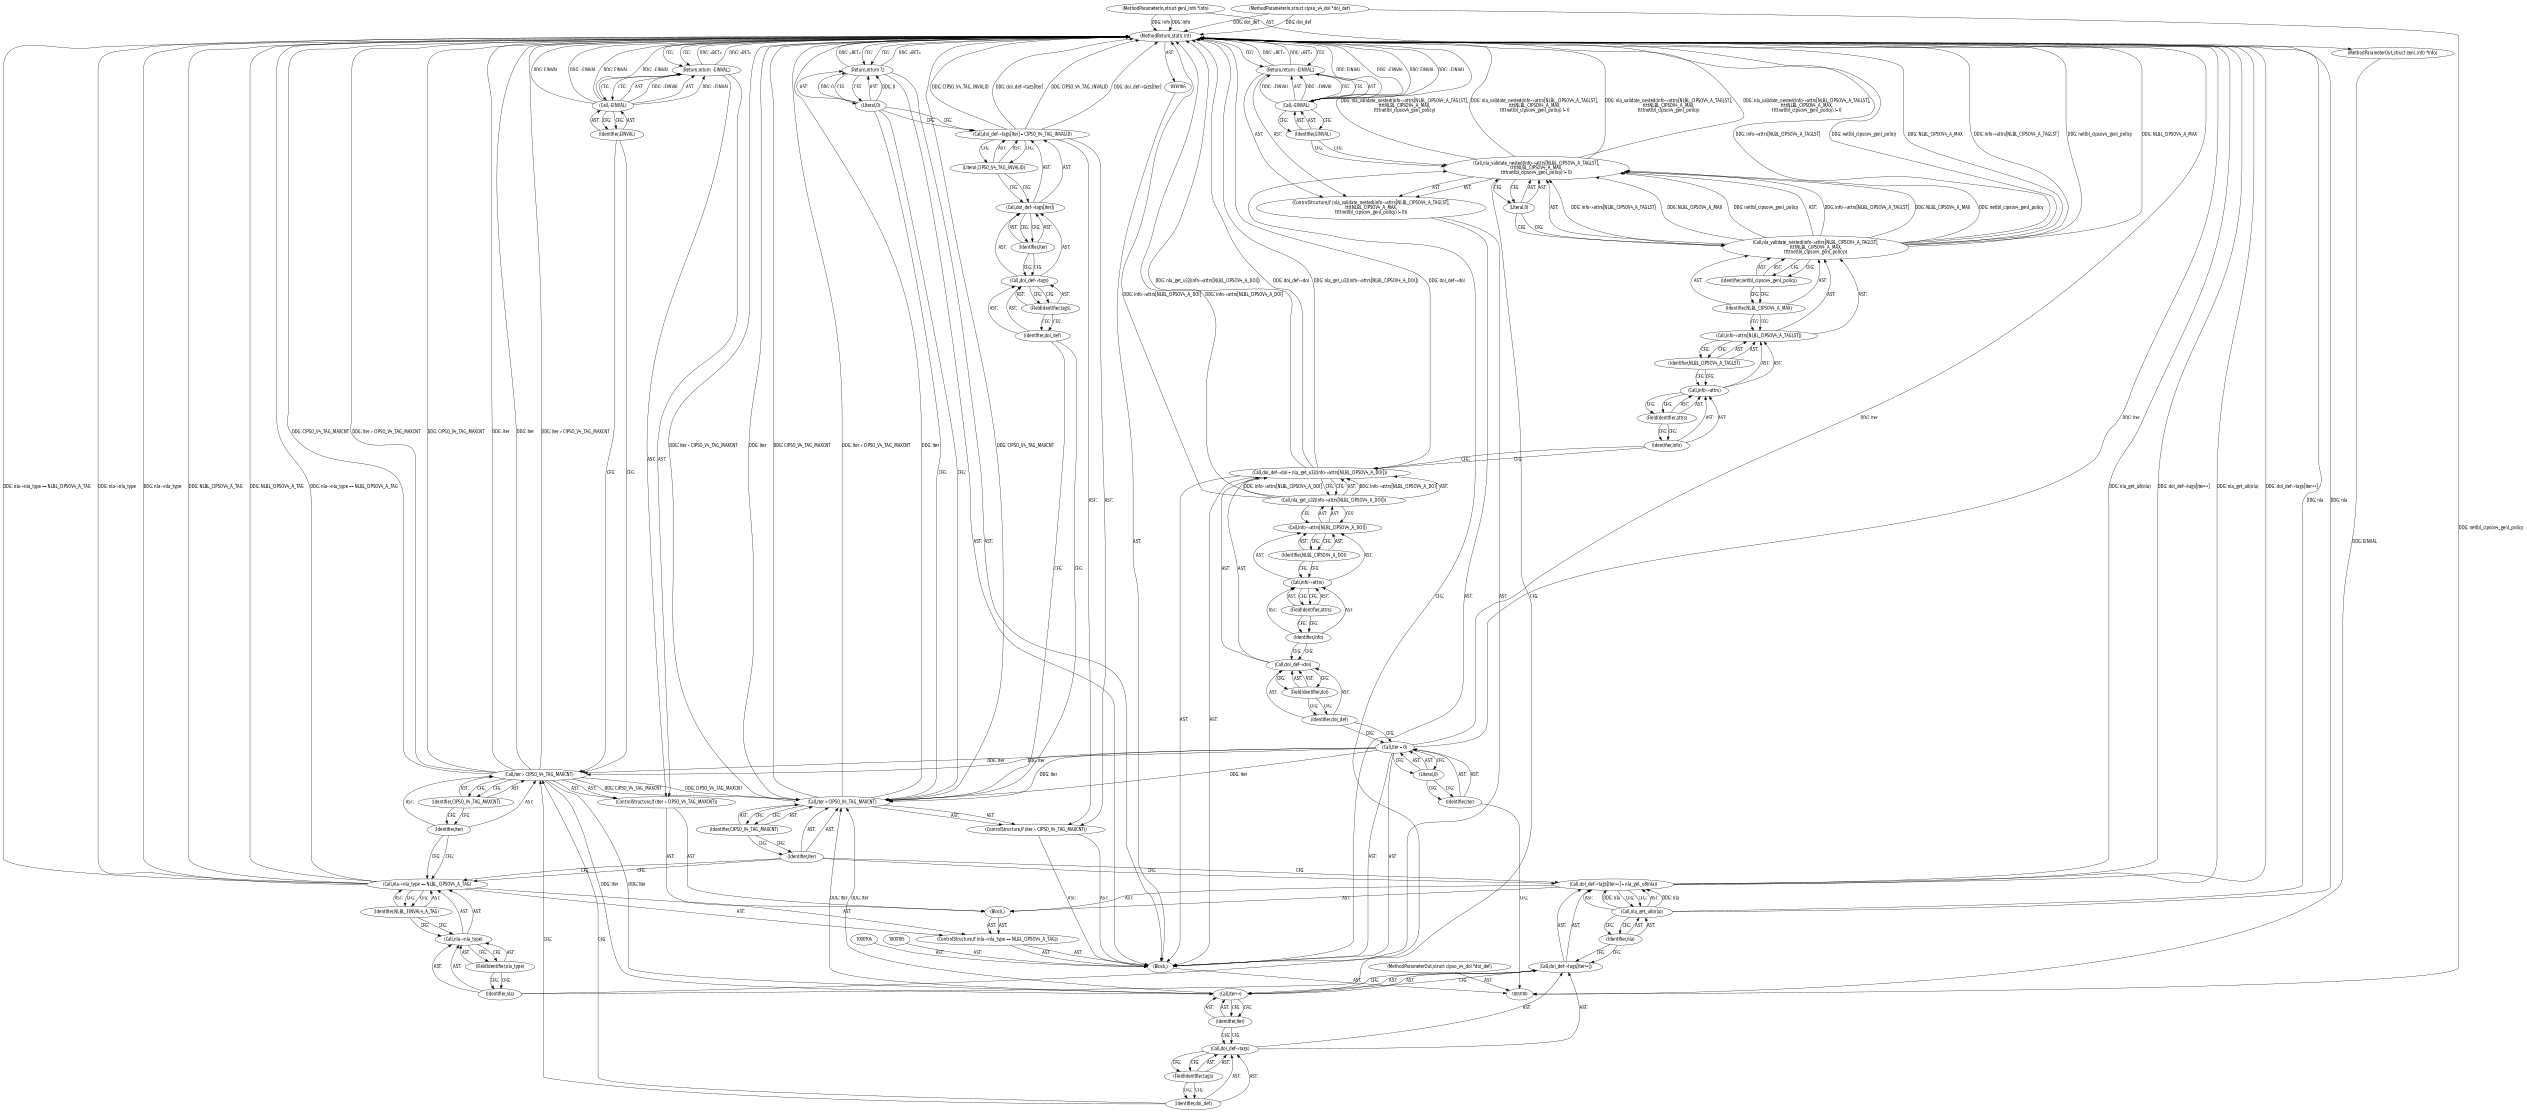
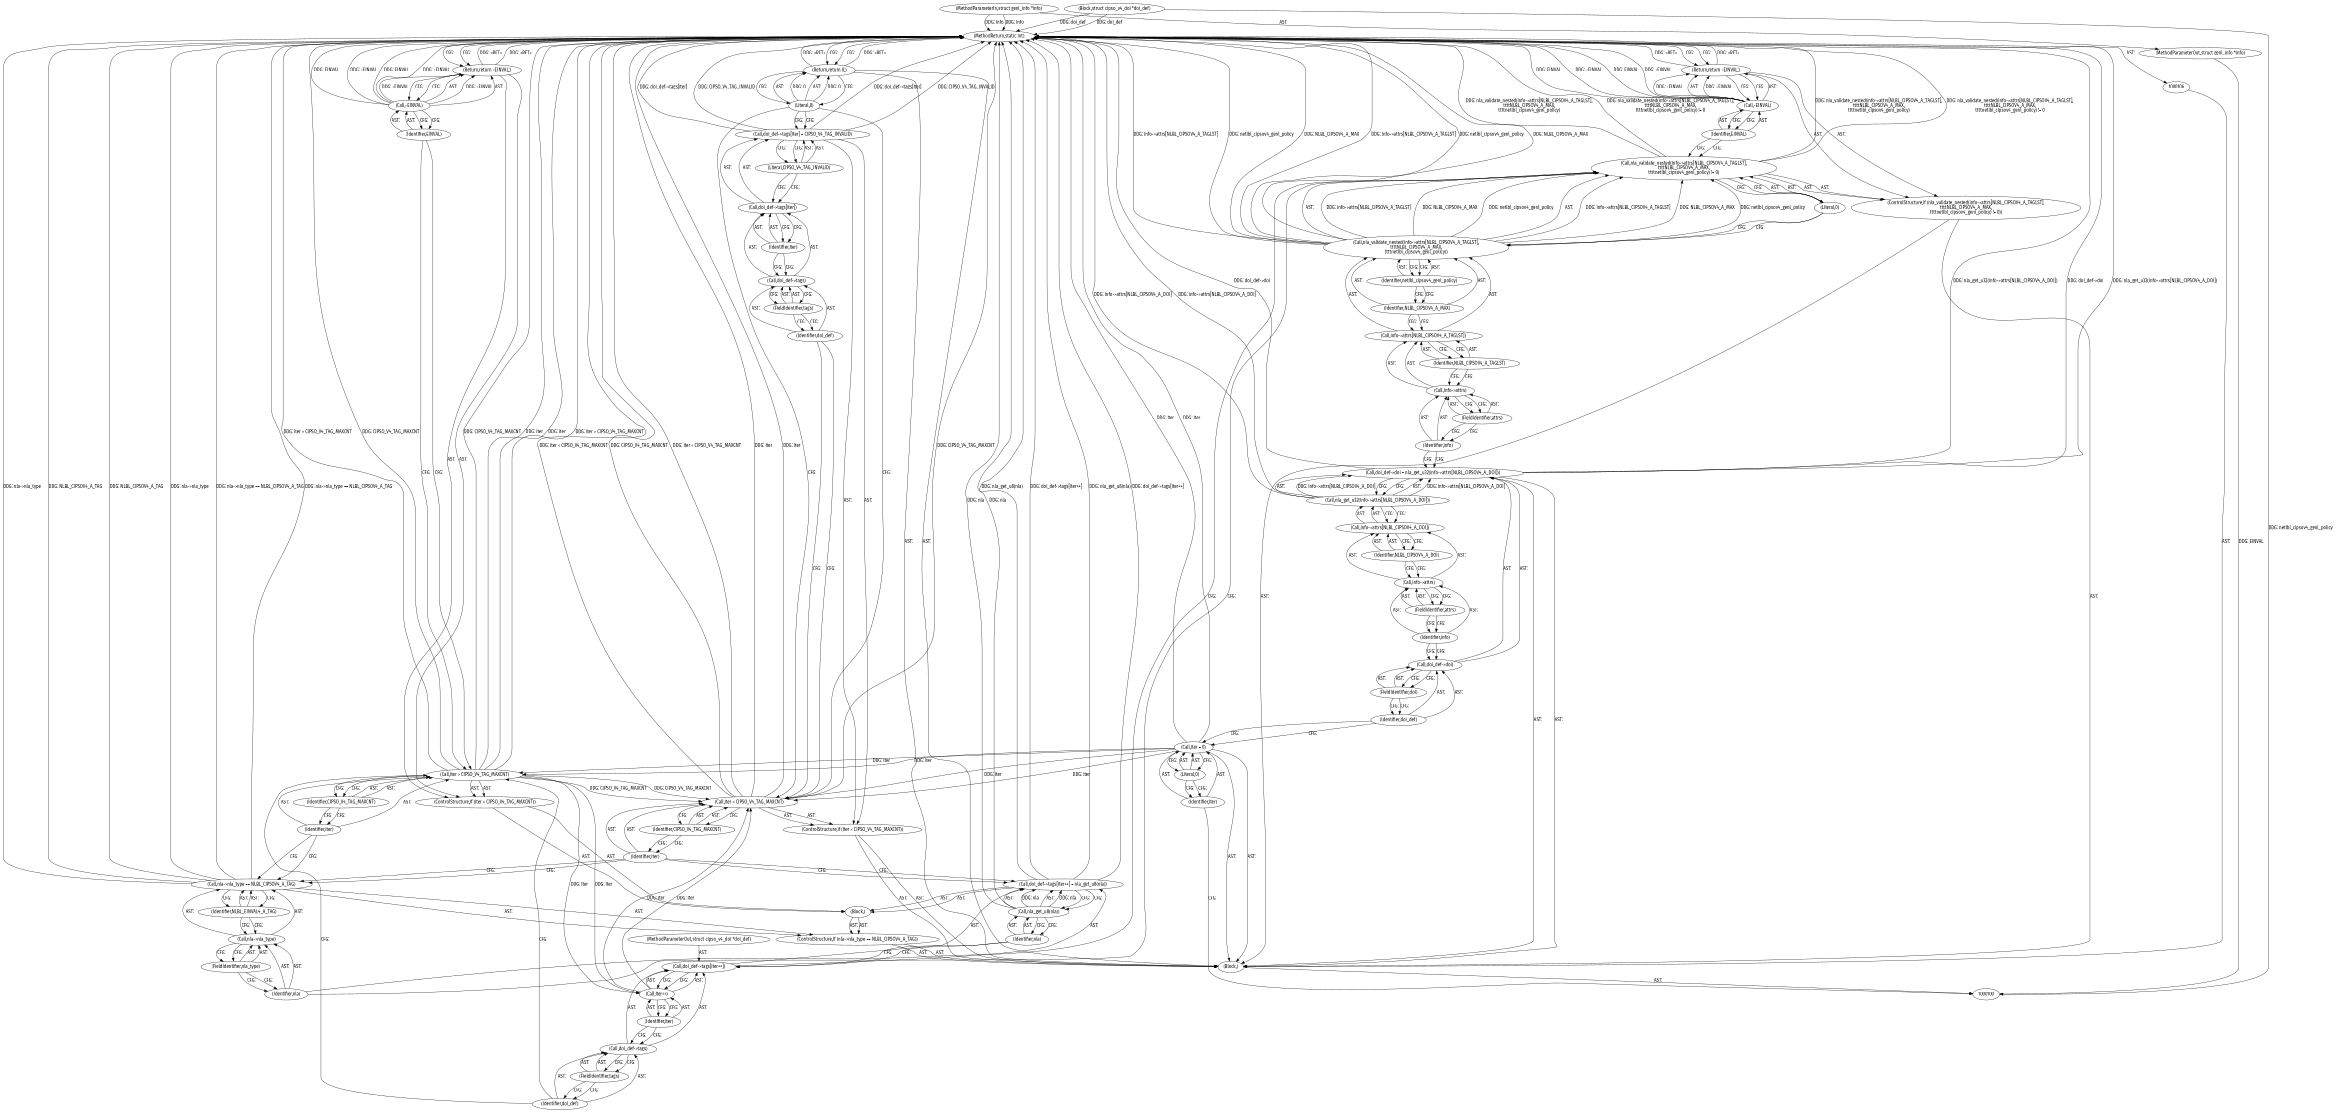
node "(MethodParameterIn,struct cipso_v4_doi *doi_def)": label "(MethodParameterIn,struct cipso_v4_doi *doi_def)" -> "(Block,struct cipso_v4_doi *doi_def)"
node "(Return,return 7;)": label "(Return,return 7;)" -> "(Return,return 0;)"
node "1000104": removed
node "1000105": removed
edge "(MethodParameterOut,struct cipso_v4_doi *doi_def)" -> "1000100": now "(MethodParameterOut,struct cipso_v4_doi *doi_def)" -> "(Call,doi_def->tags[iter++])"
